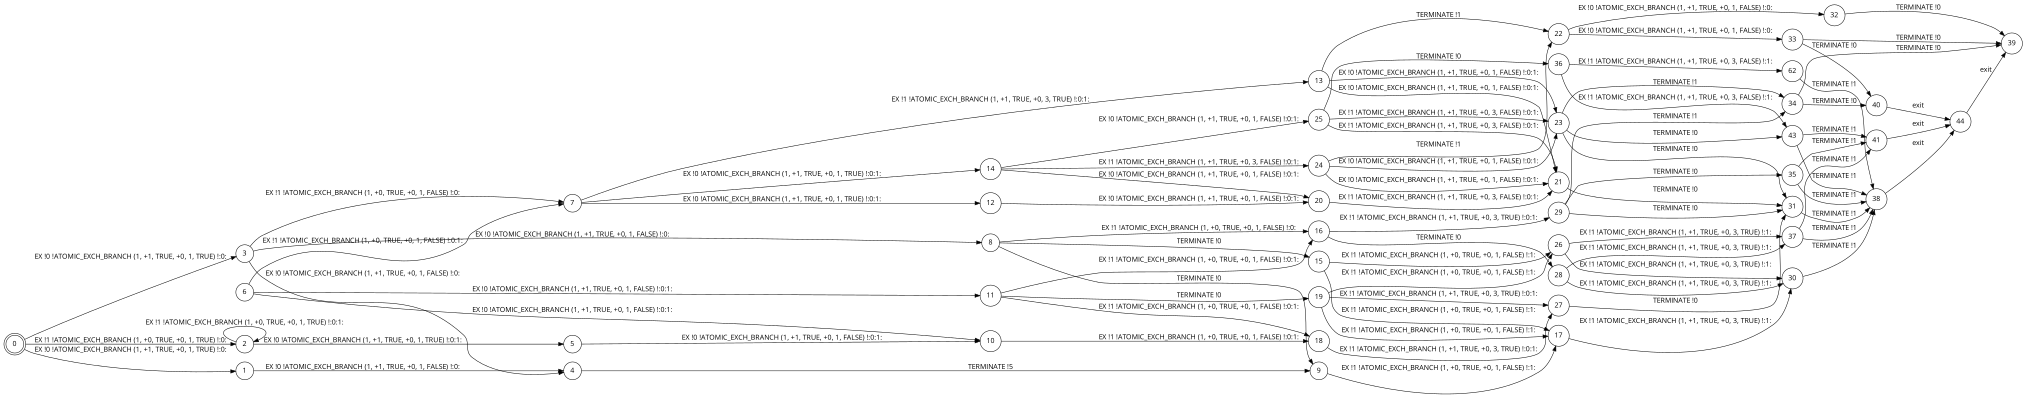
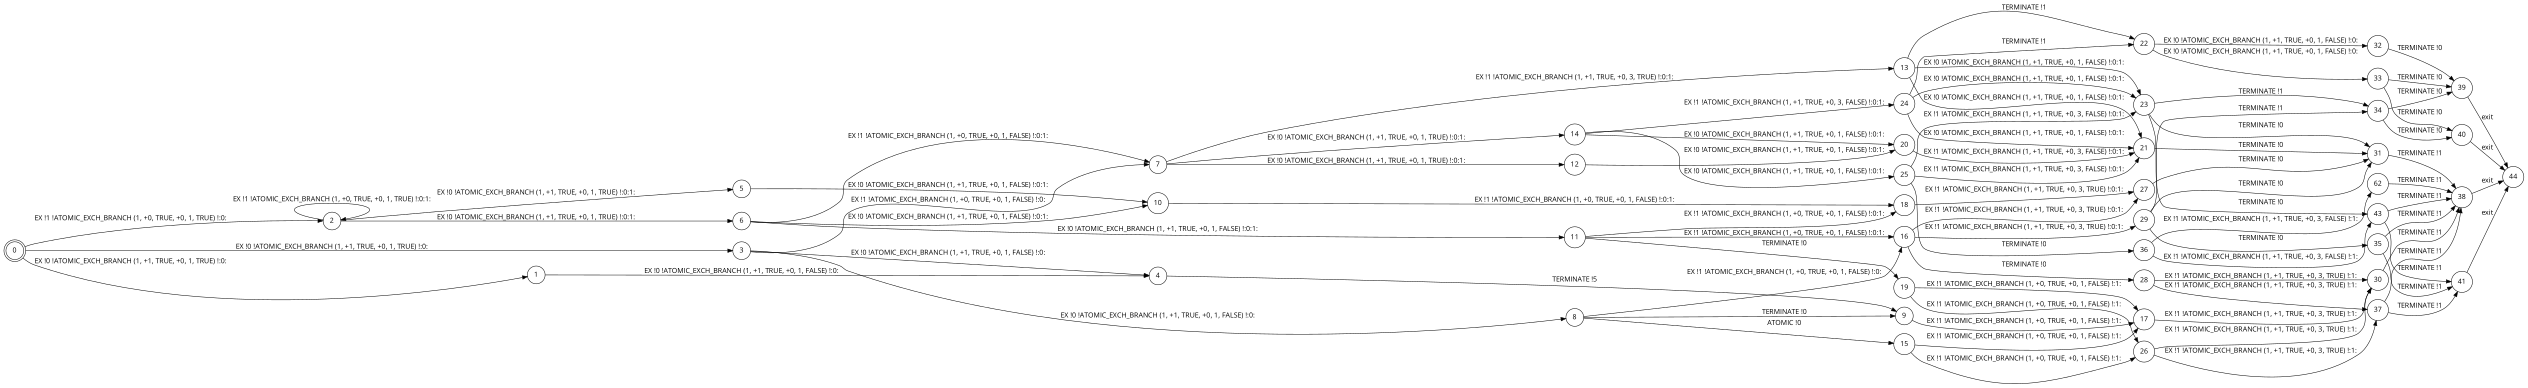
edge "44" -> "39": reversed
edge "2" -> "6": added, label "EX !0 !ATOMIC_EXCH_BRANCH (1, +1, TRUE, +0, 1, TRUE) !:0:1:"
edge "8" -> "15": label "TERMINATE !0" -> "ATOMIC !0"
edge "19" -> "27": now "16" -> "27"
